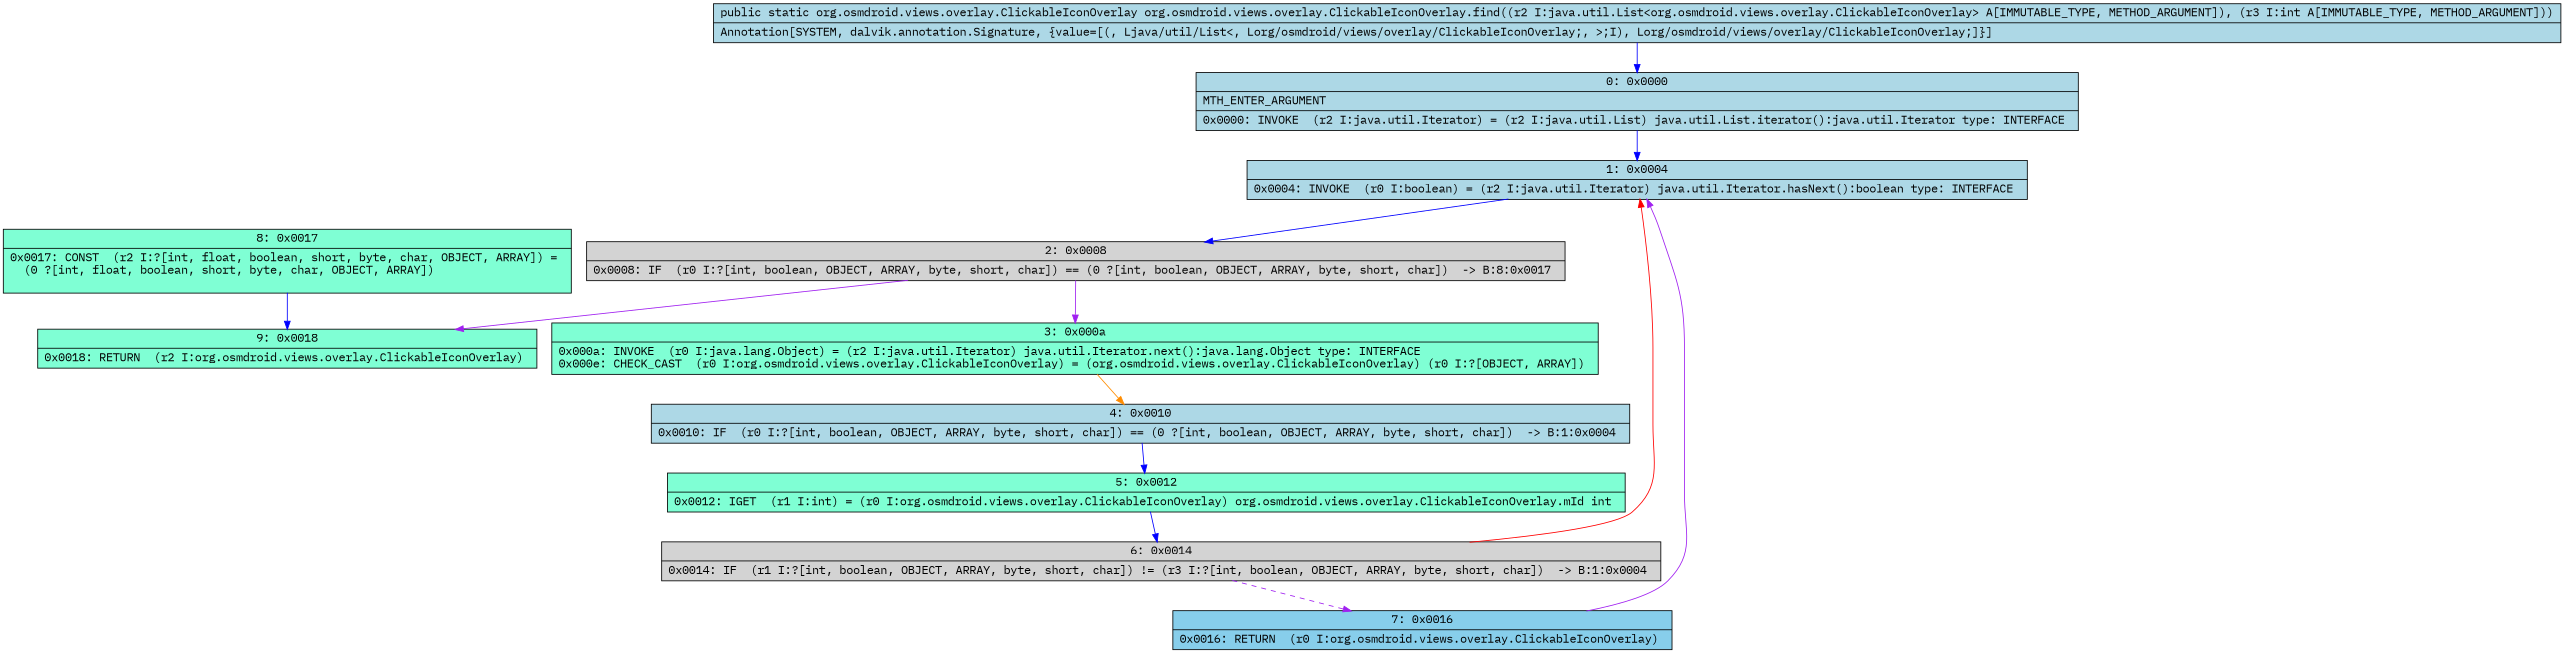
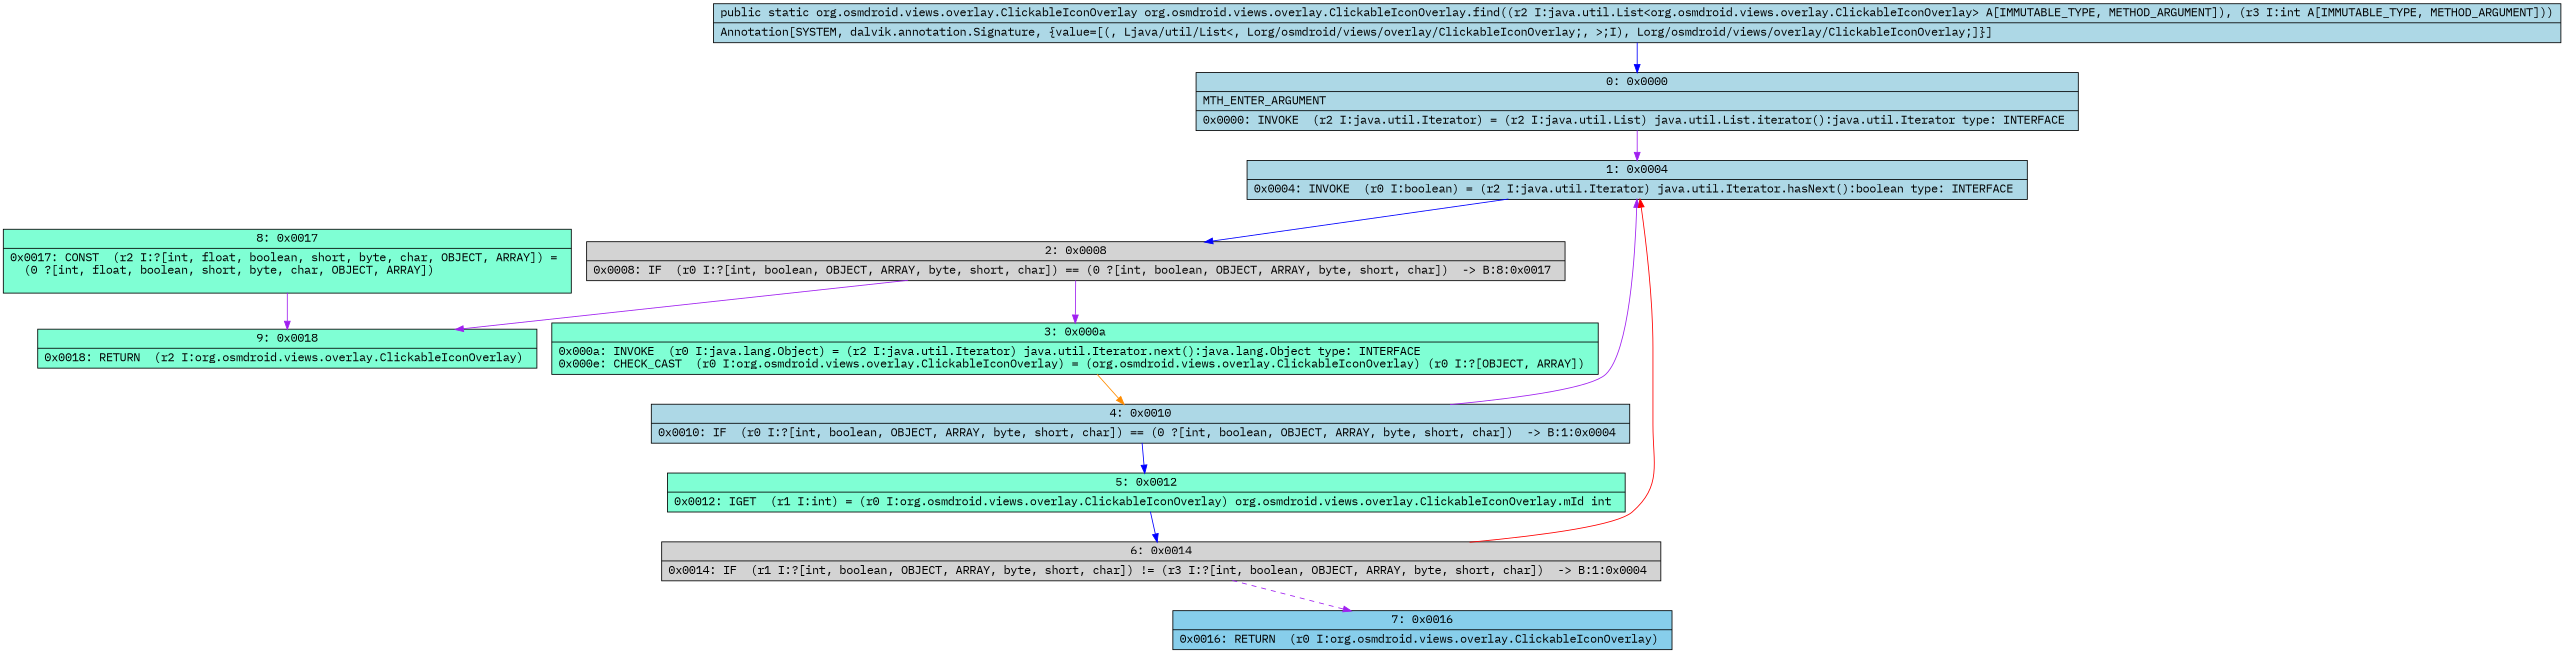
edge "0: 0x0000" -> "1: 0x0004": color blue -> purple
edge "8: 0x0017" -> "9: 0x0018": color blue -> purple
edge "7: 0x0016" -> "1: 0x0004": now "4: 0x0010" -> "1: 0x0004"
